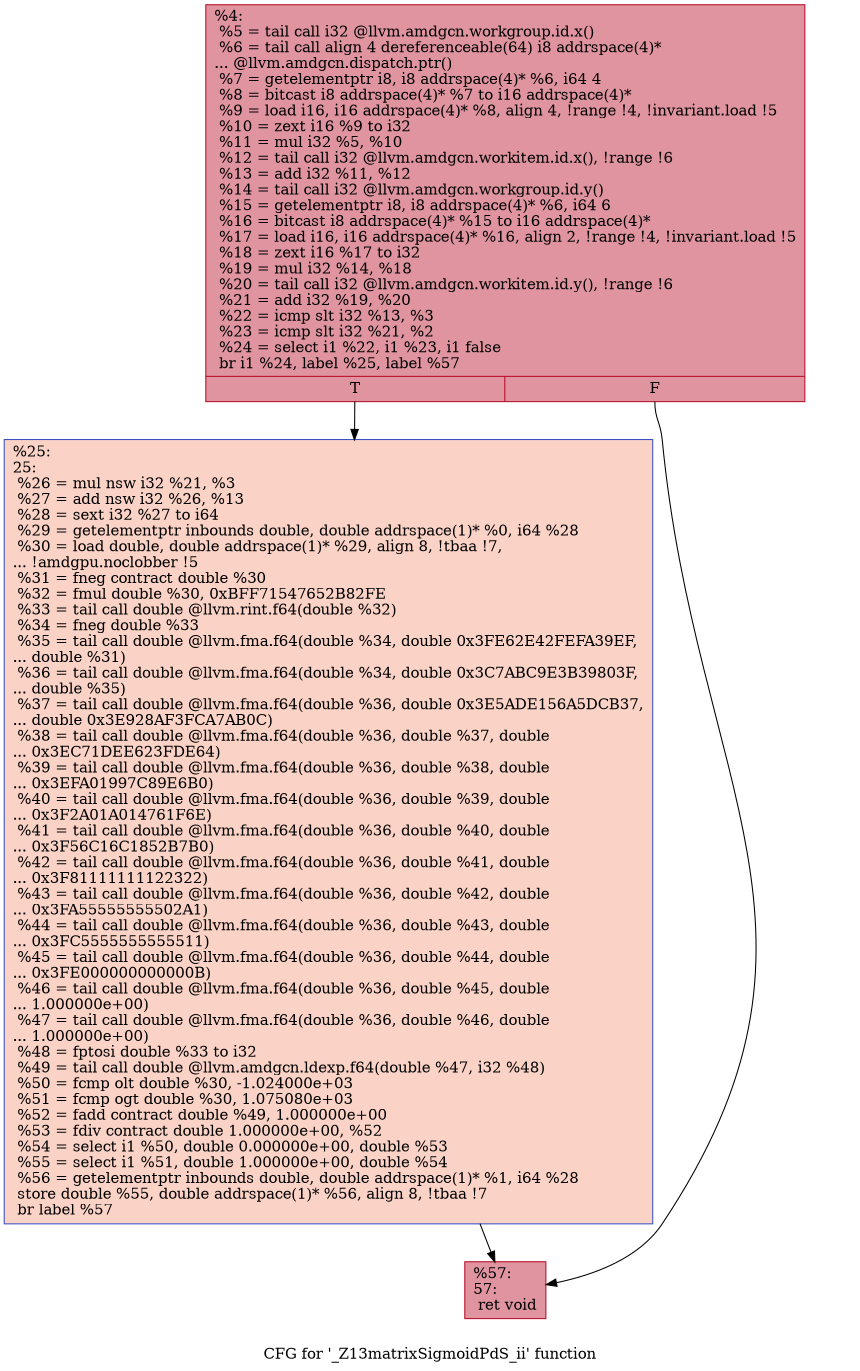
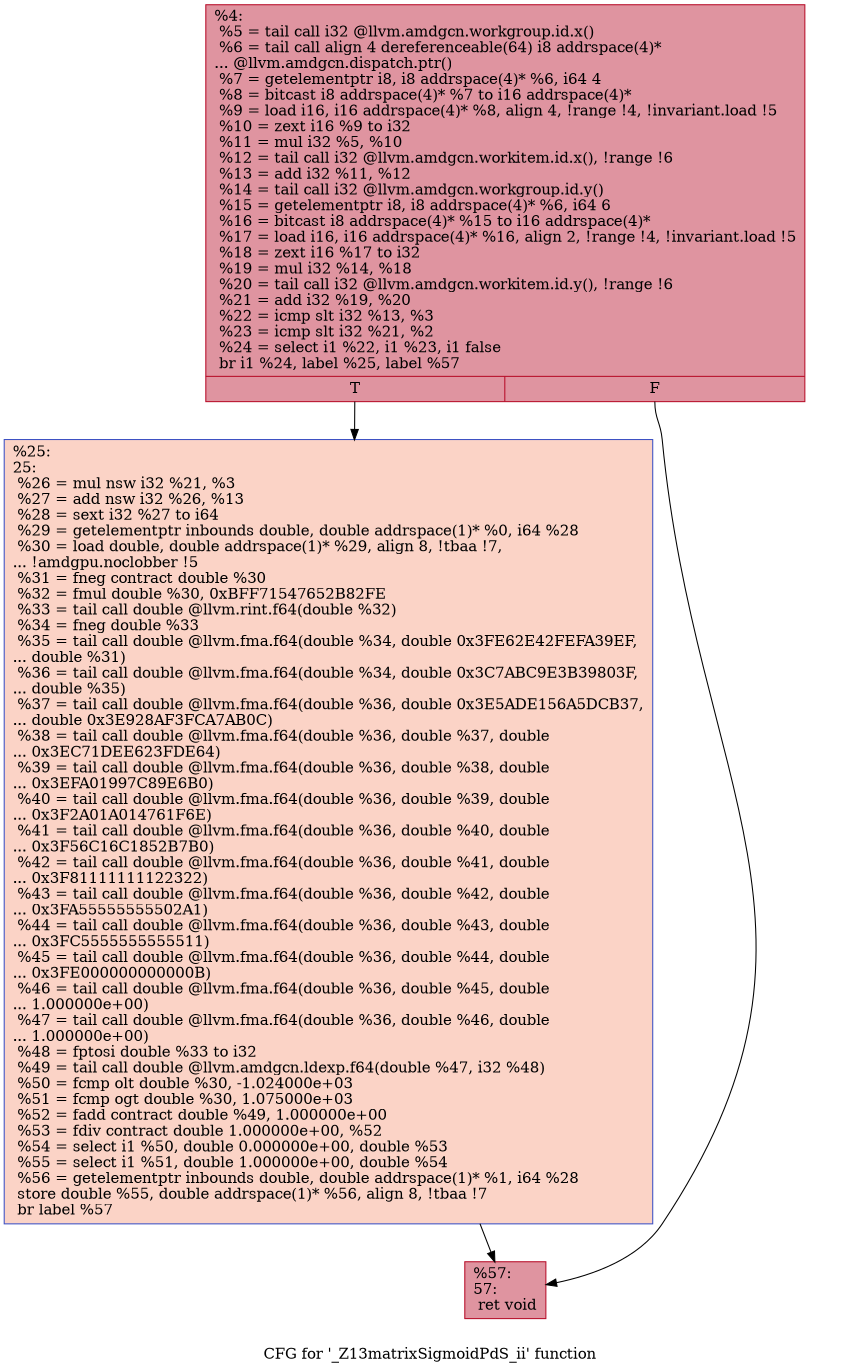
node "%25:": text "%51 = fcmp ogt double %30, 1.075080e+03" -> "%51 = fcmp ogt double %30, 1.075000e+03"
